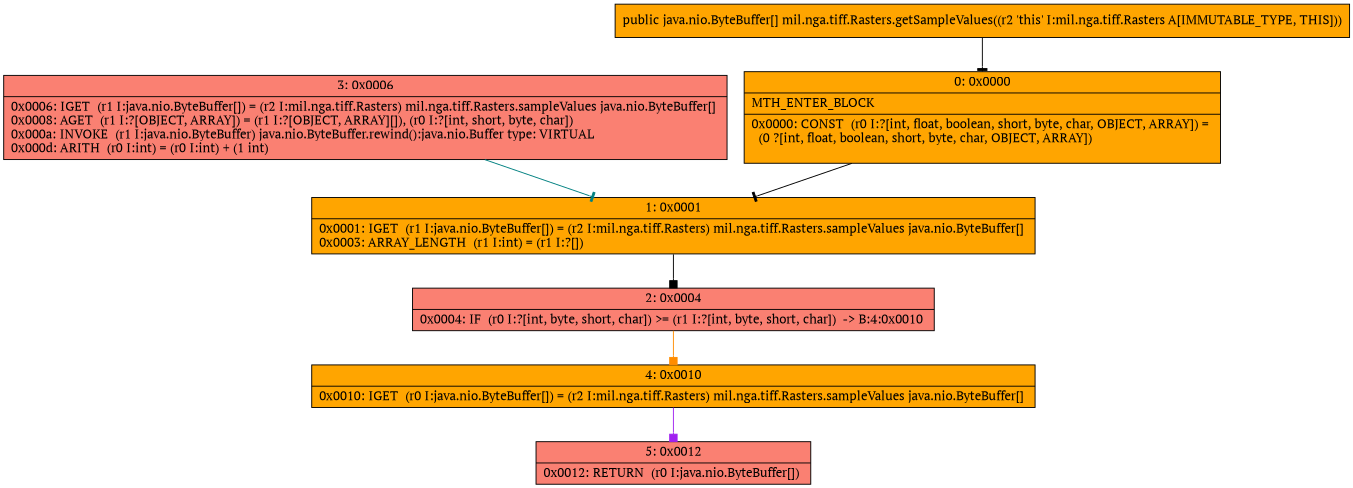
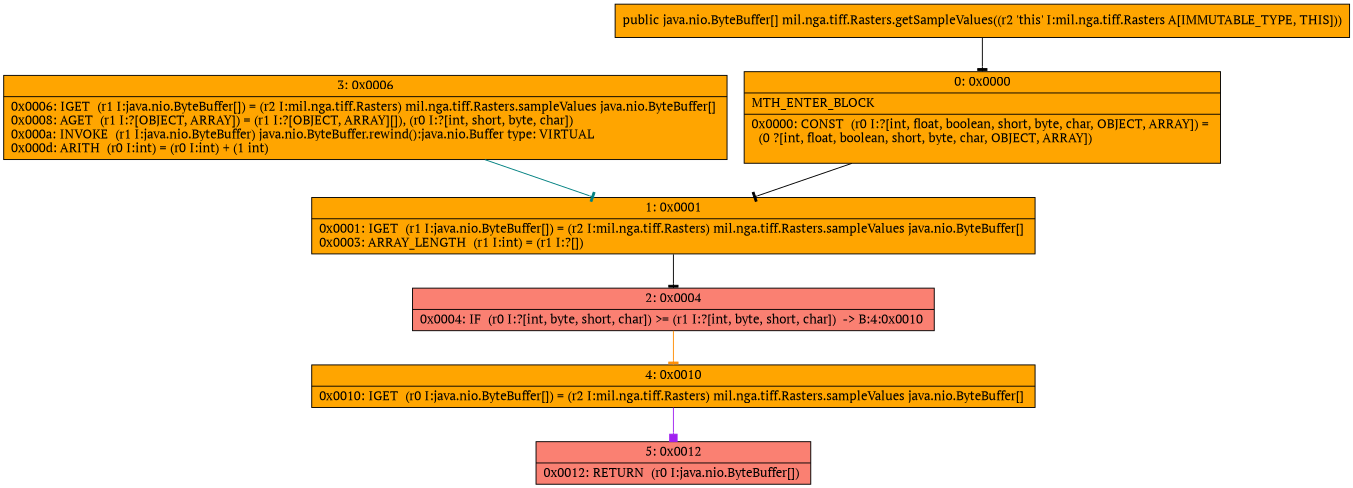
node "3: 0x0006": fillcolor salmon -> orange
edge "1: 0x0001" -> "2: 0x0004": arrowhead box -> tee
edge "2: 0x0004" -> "4: 0x0010": arrowhead box -> tee
